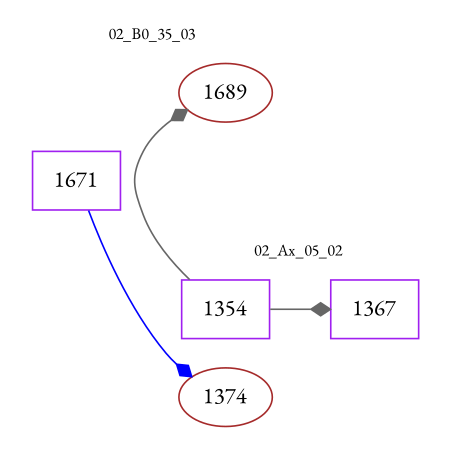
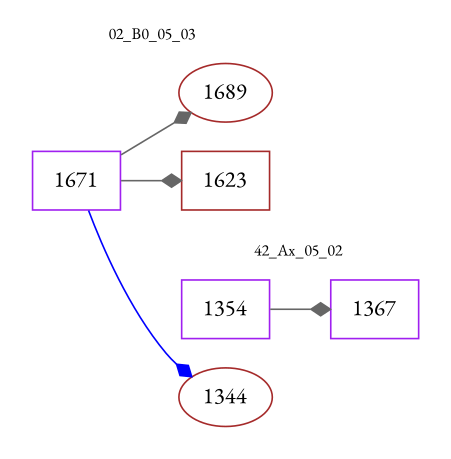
cluster "02_B0_35_03": label "02_B0_35_03" -> "02_B0_05_03"
node "1623": added
edge "1354" -> "1689": now "1671" -> "1689"
cluster "02_Ax_05_02": label "02_Ax_05_02" -> "42_Ax_05_02"
node "1374": label "1374" -> "1344"
